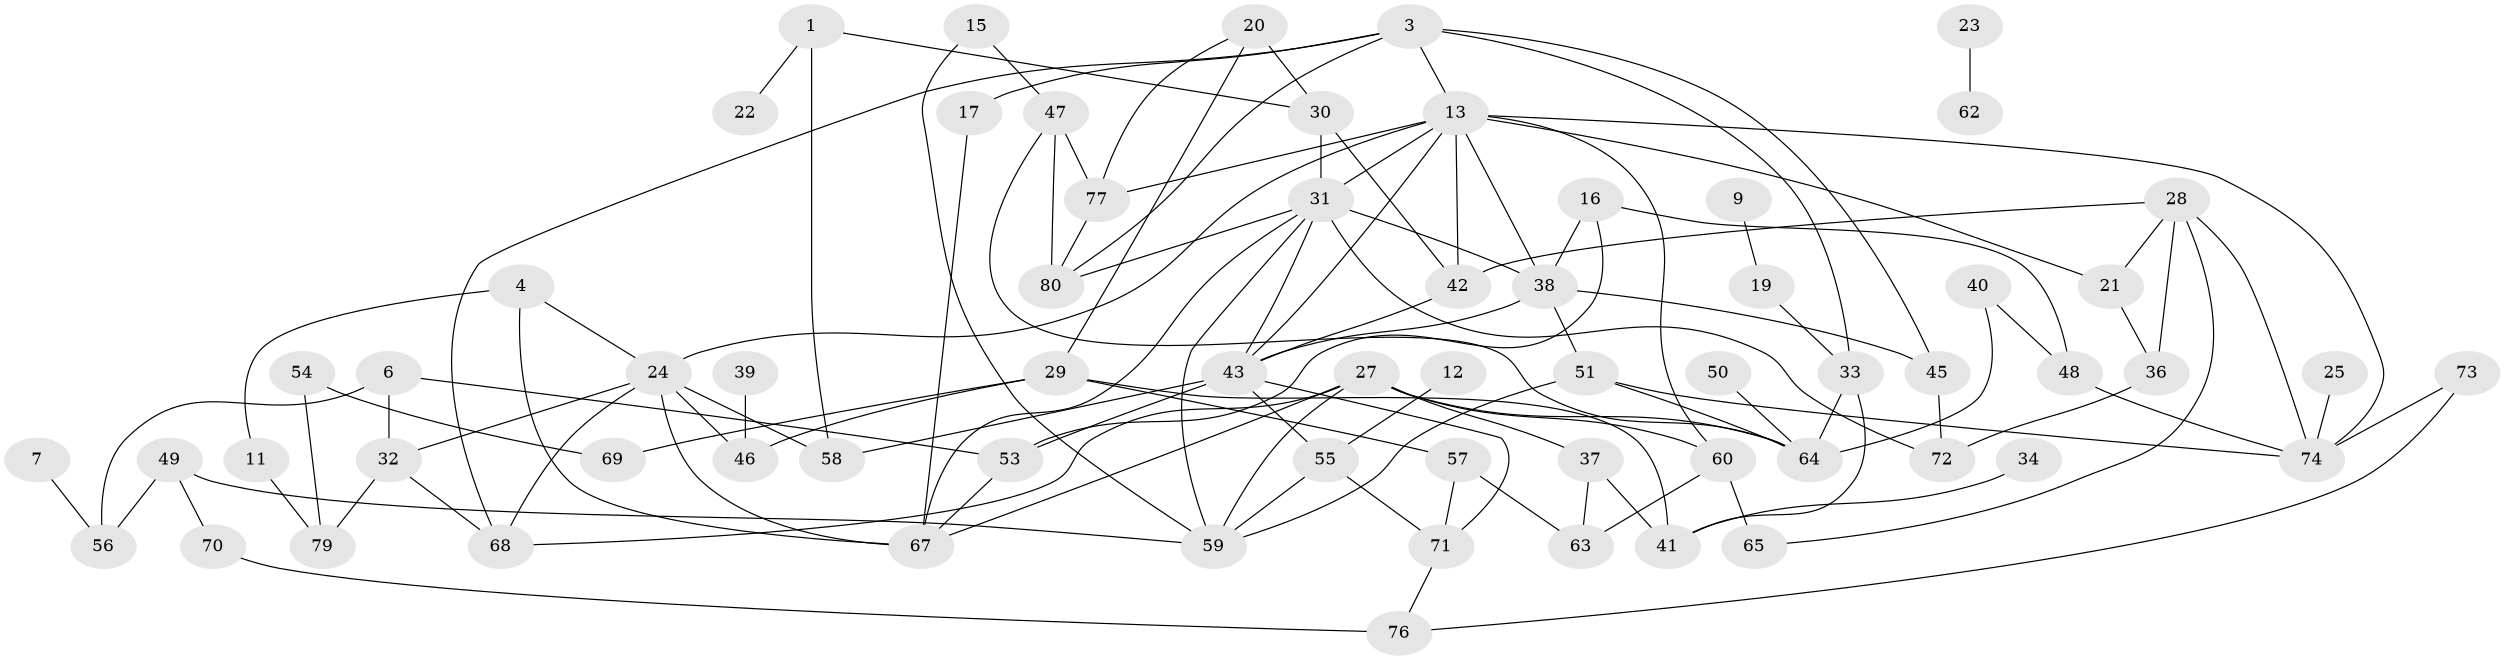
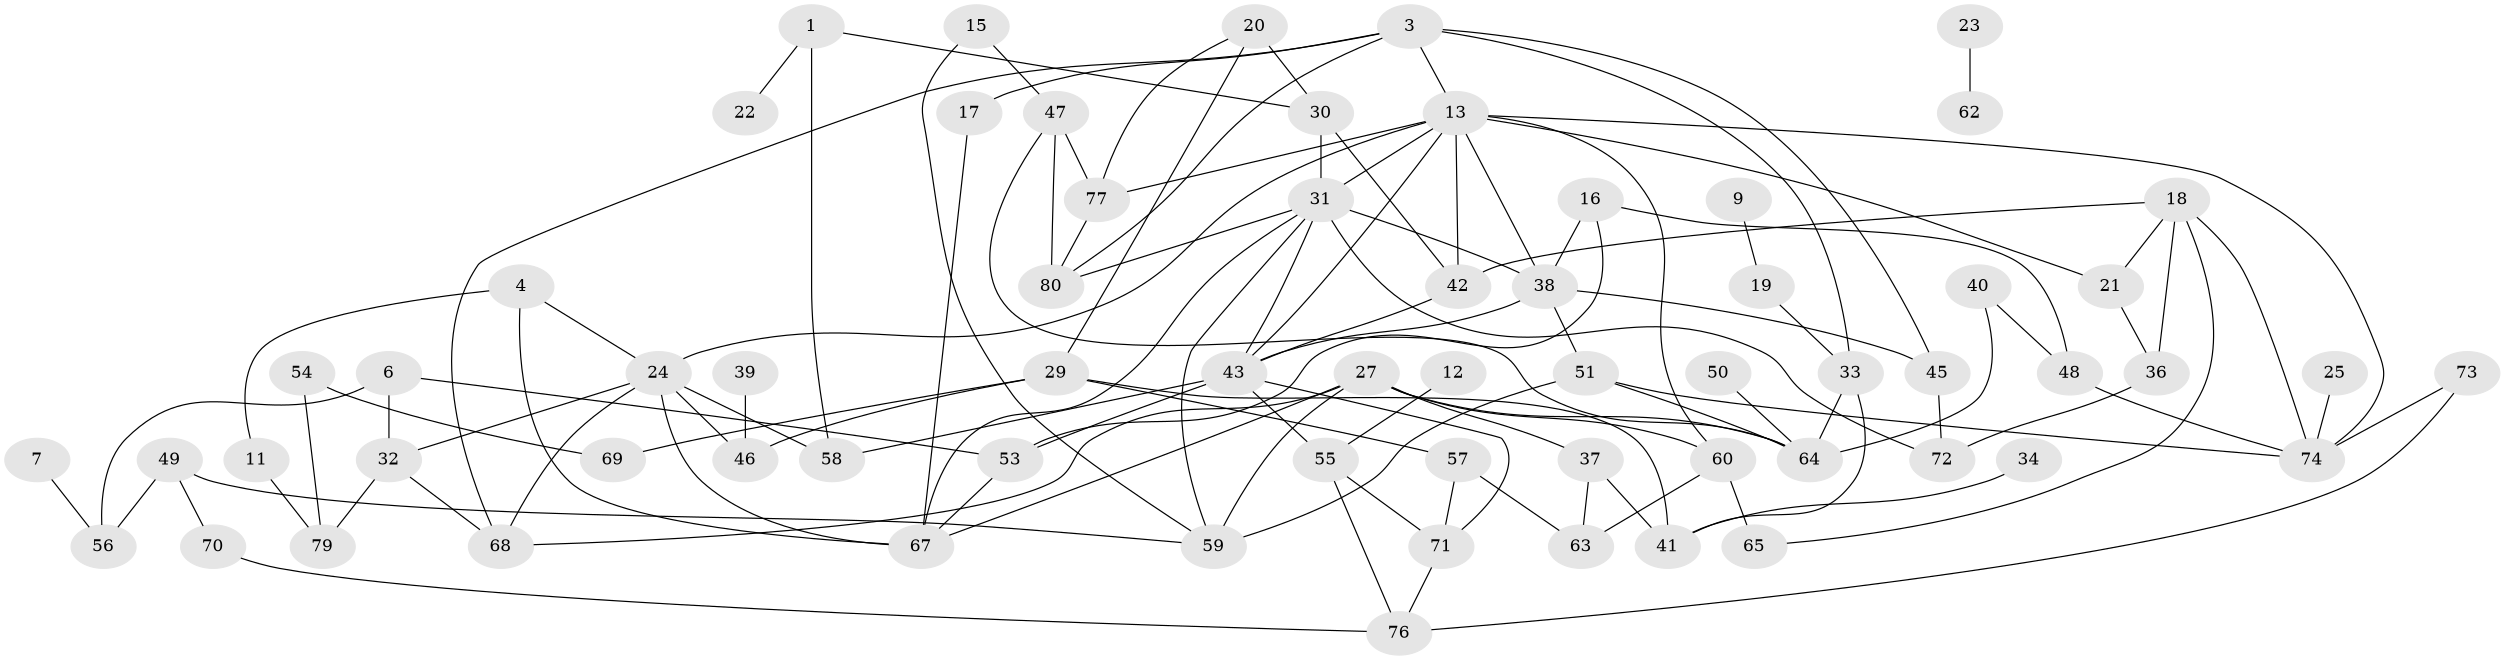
node "28": label "28" -> "18"
edge "55" -- "59": now "55" -- "76"
